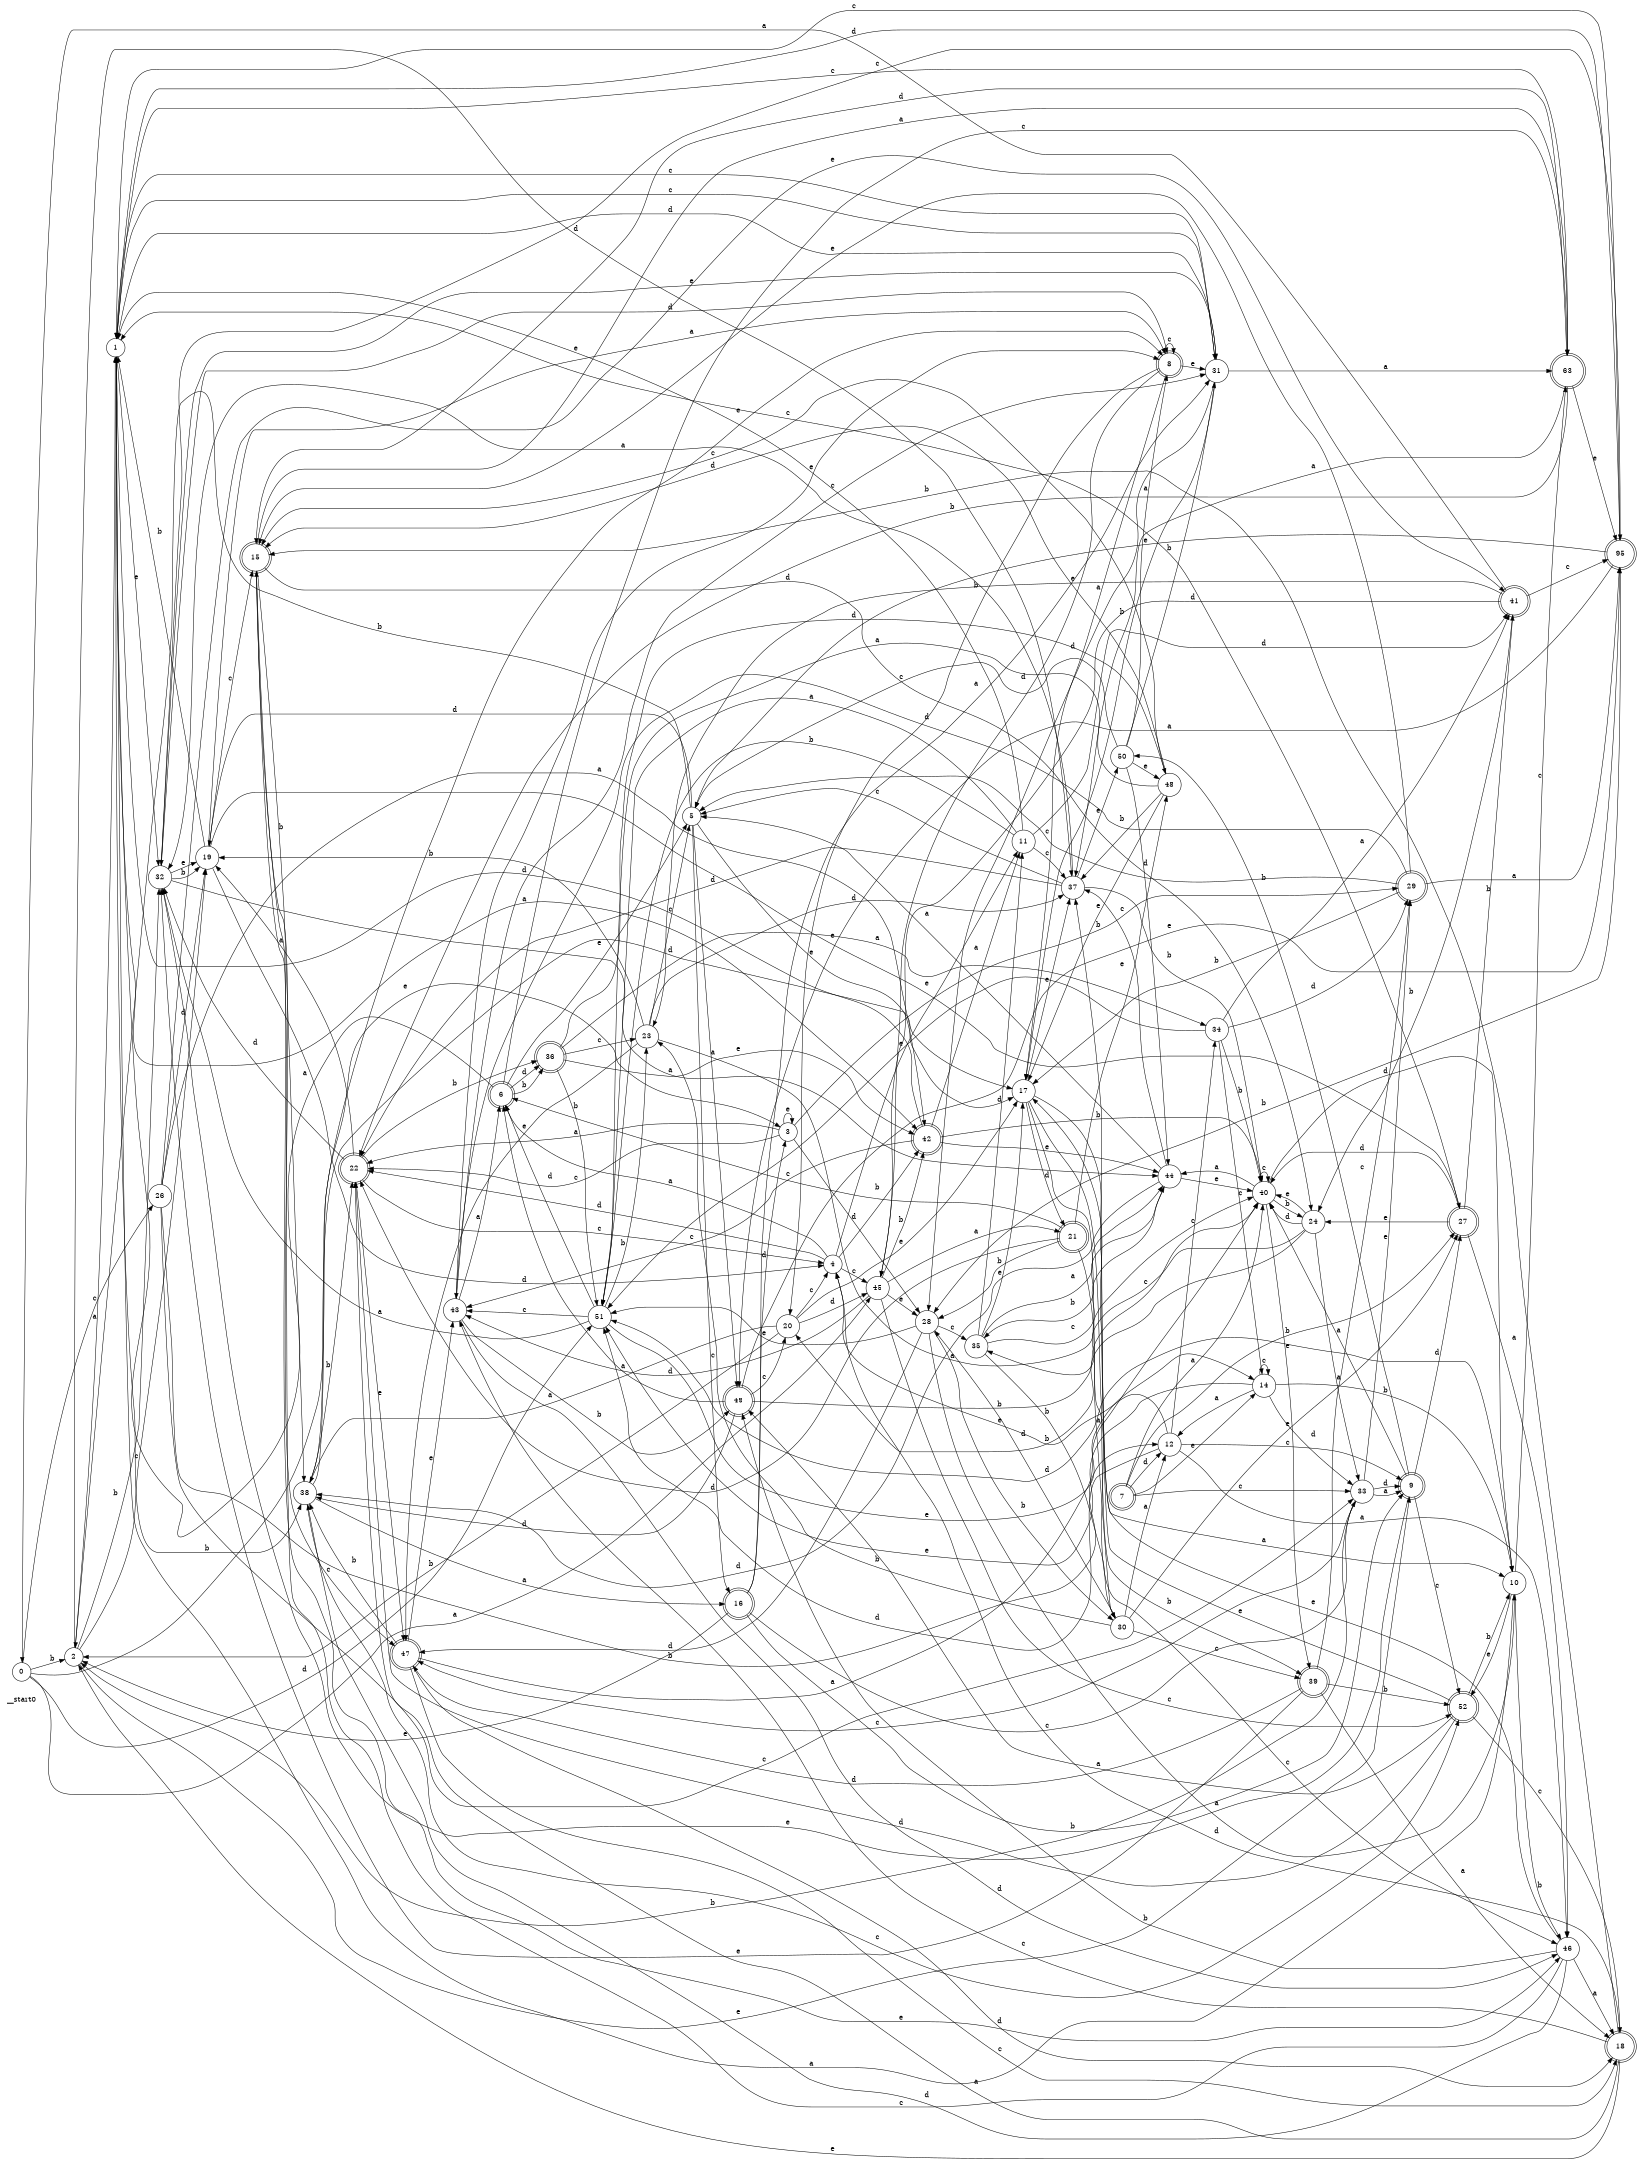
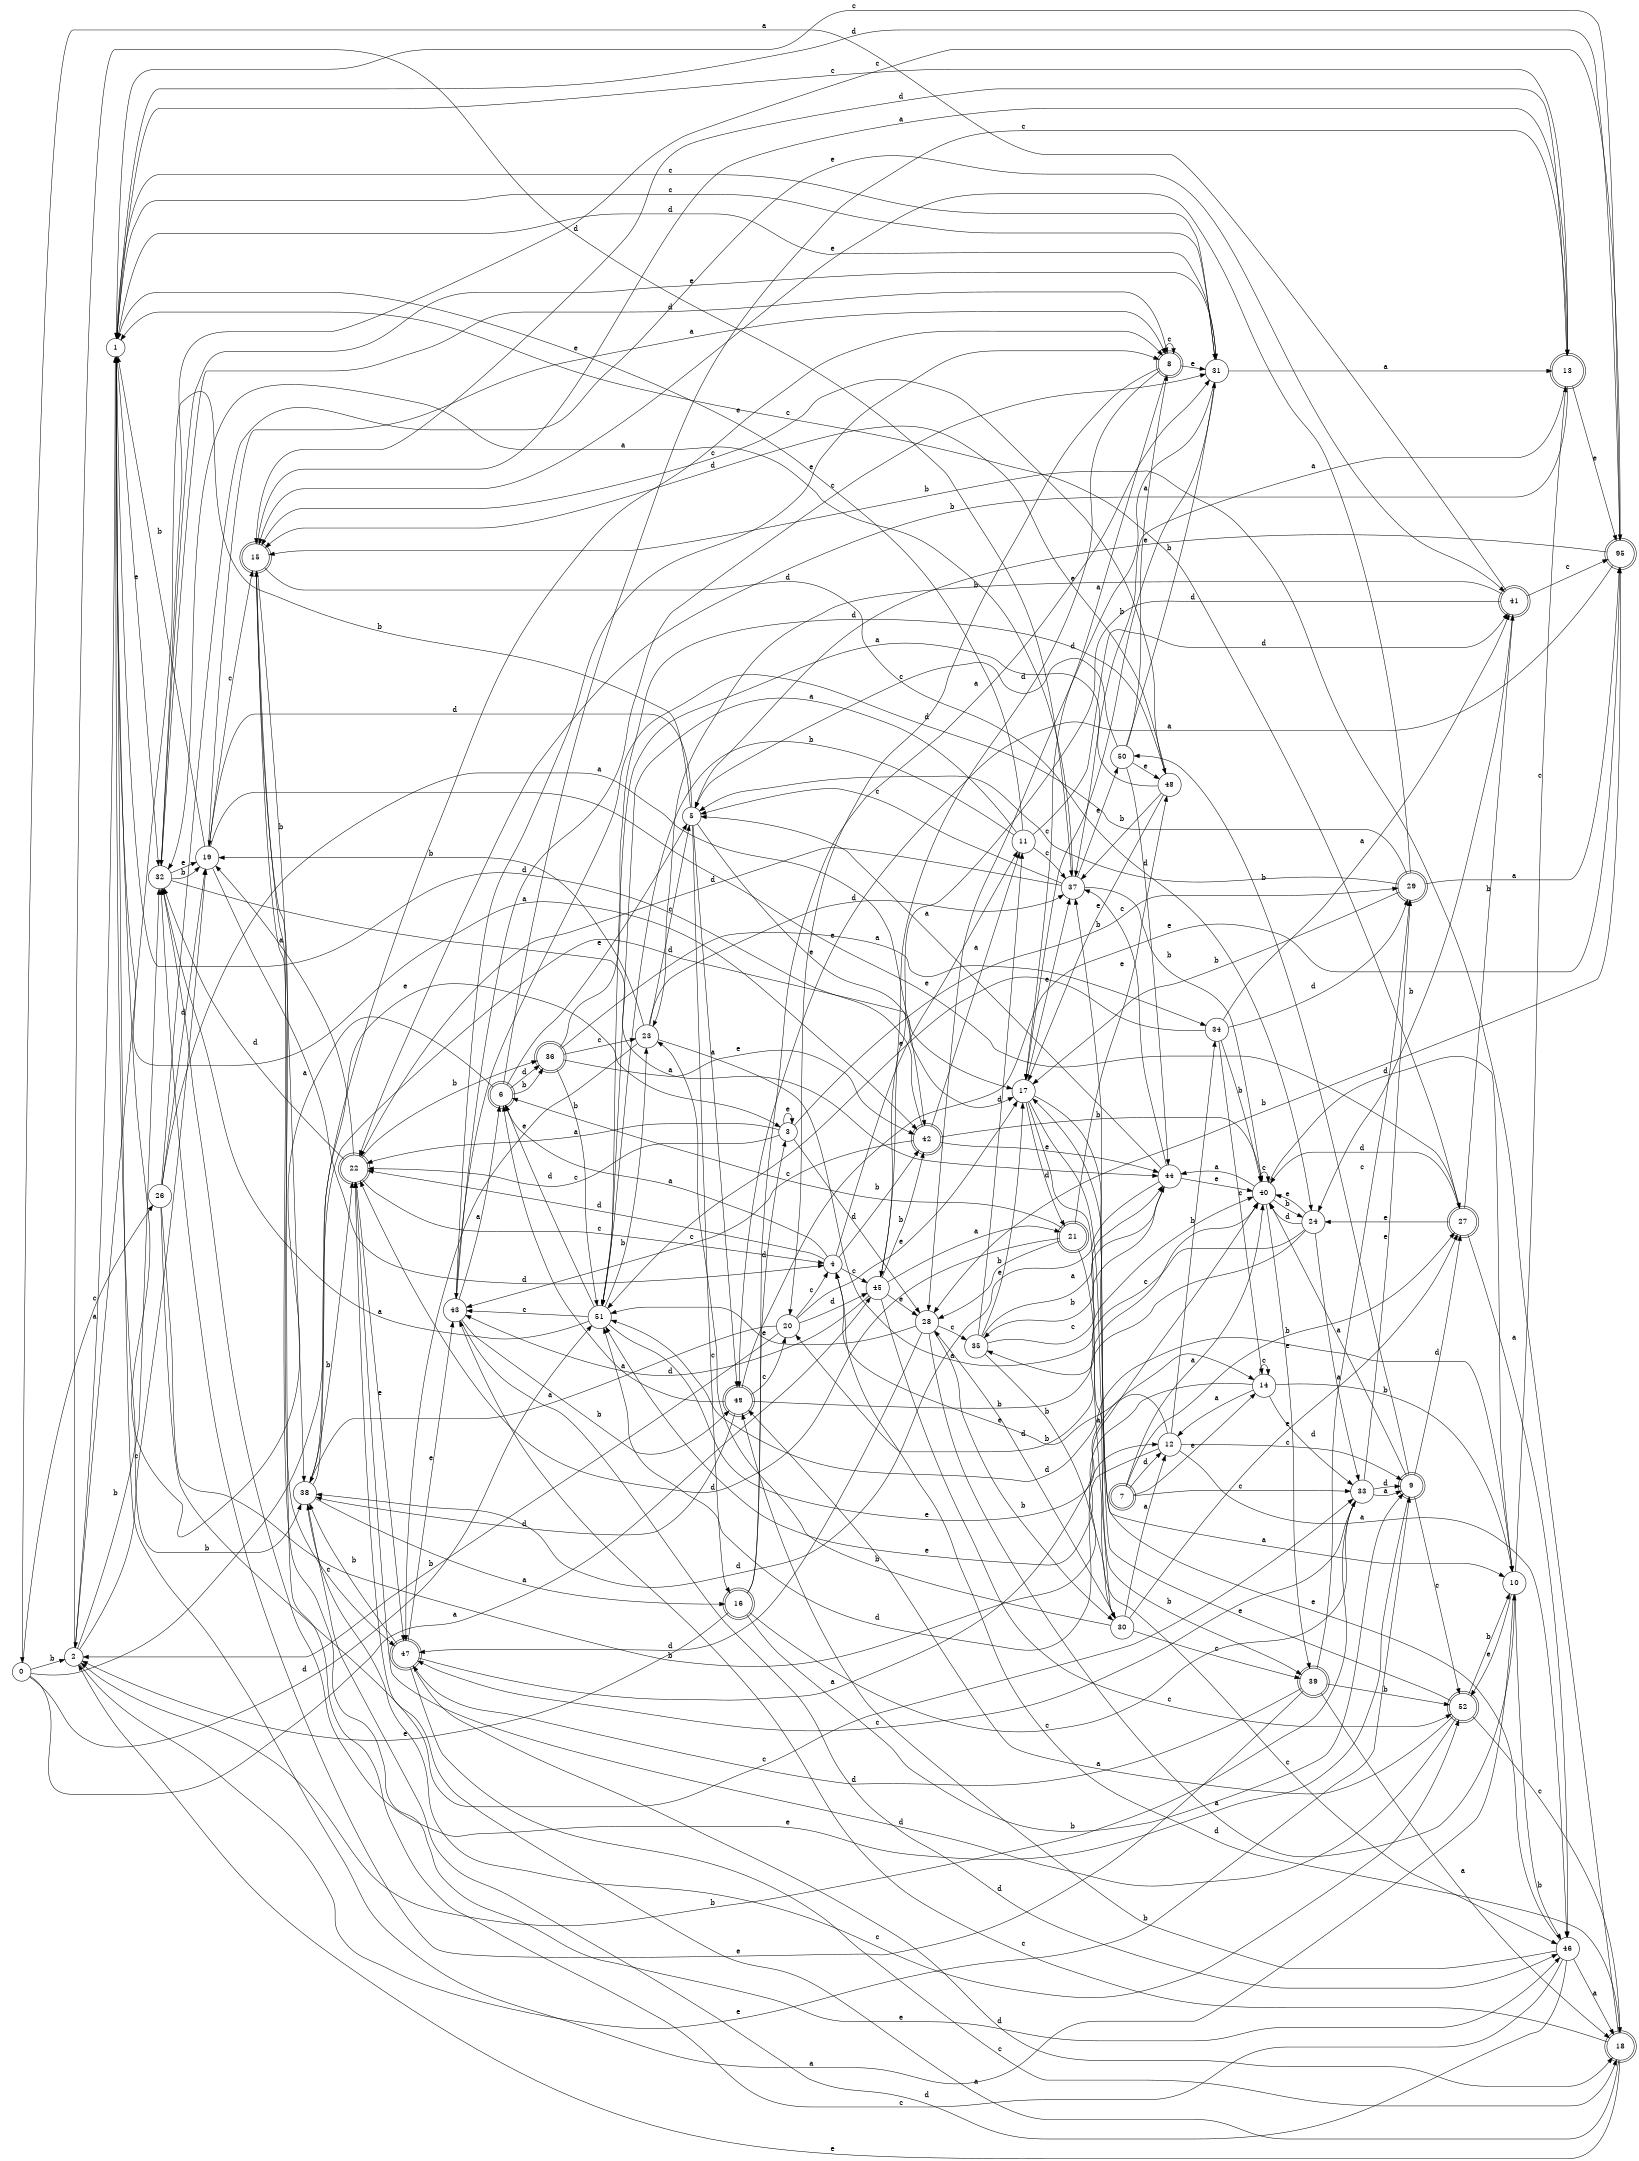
node "63": label "63" -> "13"
edge "12" -> "34": label "c" -> "b"
node "__start0": removed
